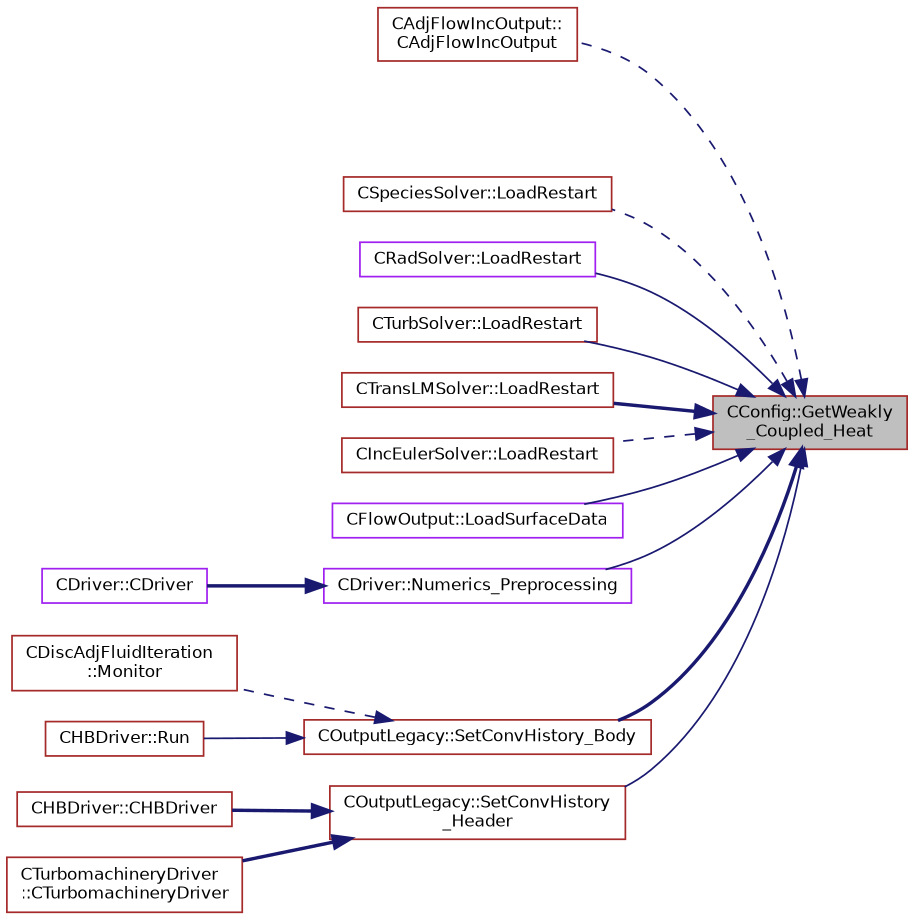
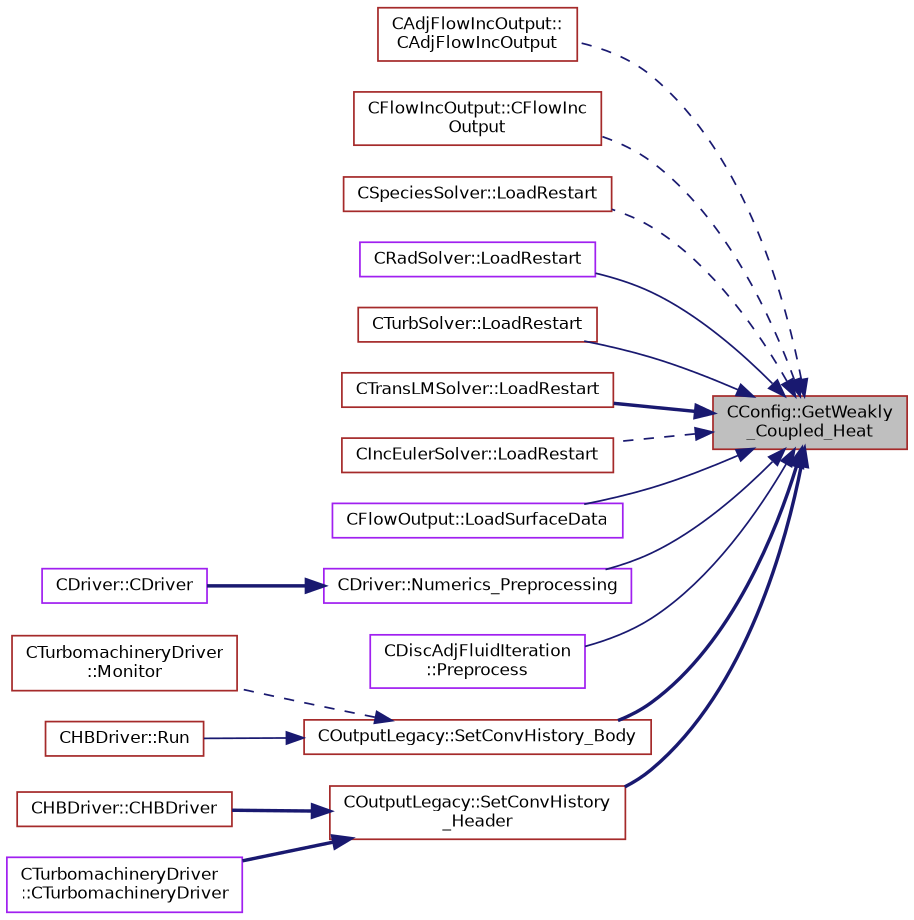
node "CFlowIncOutput::CFlowInc Output": added
edge "COutputLegacy::SetConvHistory _Header" -> "CConfig::GetWeakly _Coupled_Heat": style solid -> bold
node "CDiscAdjFluidIteration ::Preprocess": added
node "CDiscAdjFluidIteration ::Monitor": label "CDiscAdjFluidIteration ::Monitor" -> "CTurbomachineryDriver ::Monitor"
node "CTurbomachineryDriver ::CTurbomachineryDriver": color brown -> purple
